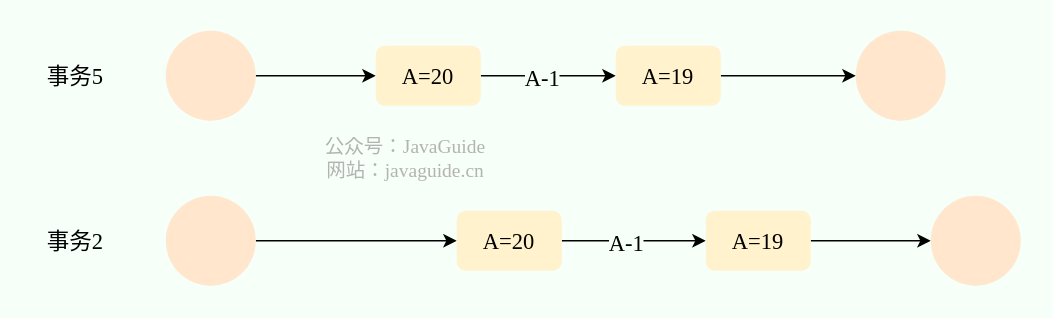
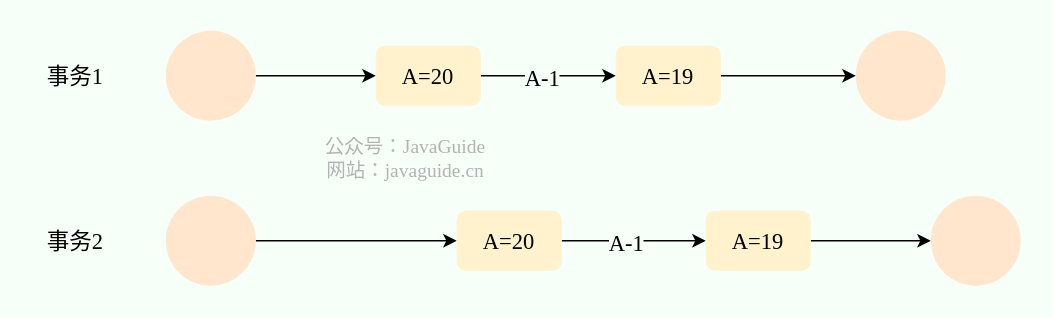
node "事务5": label "事务5" -> "事务1"
